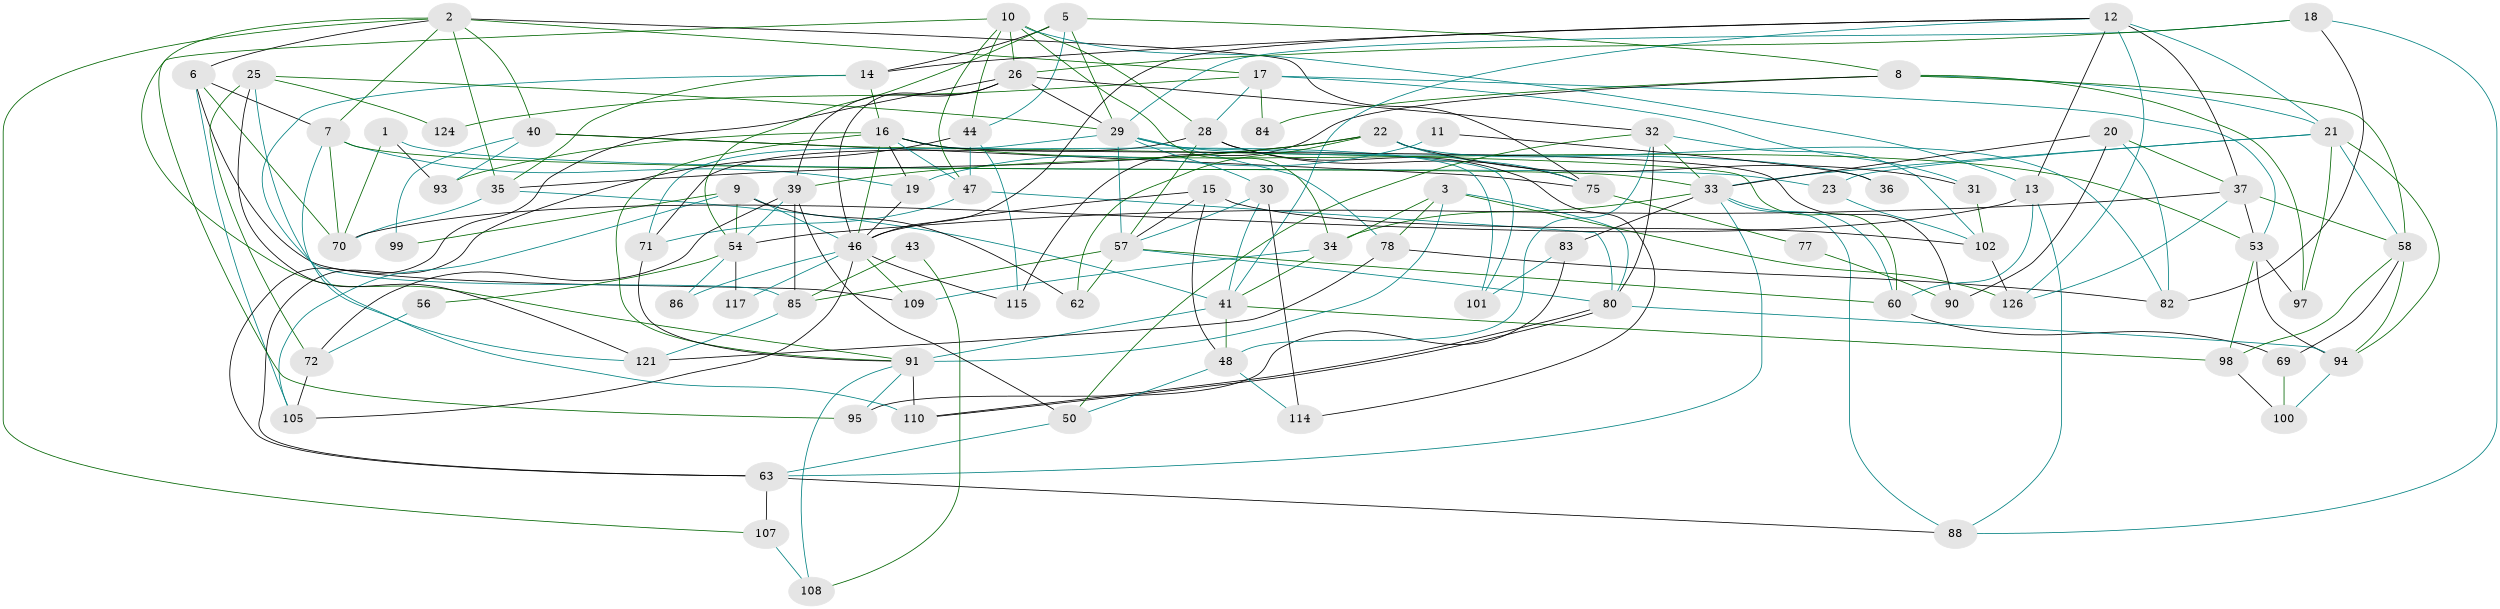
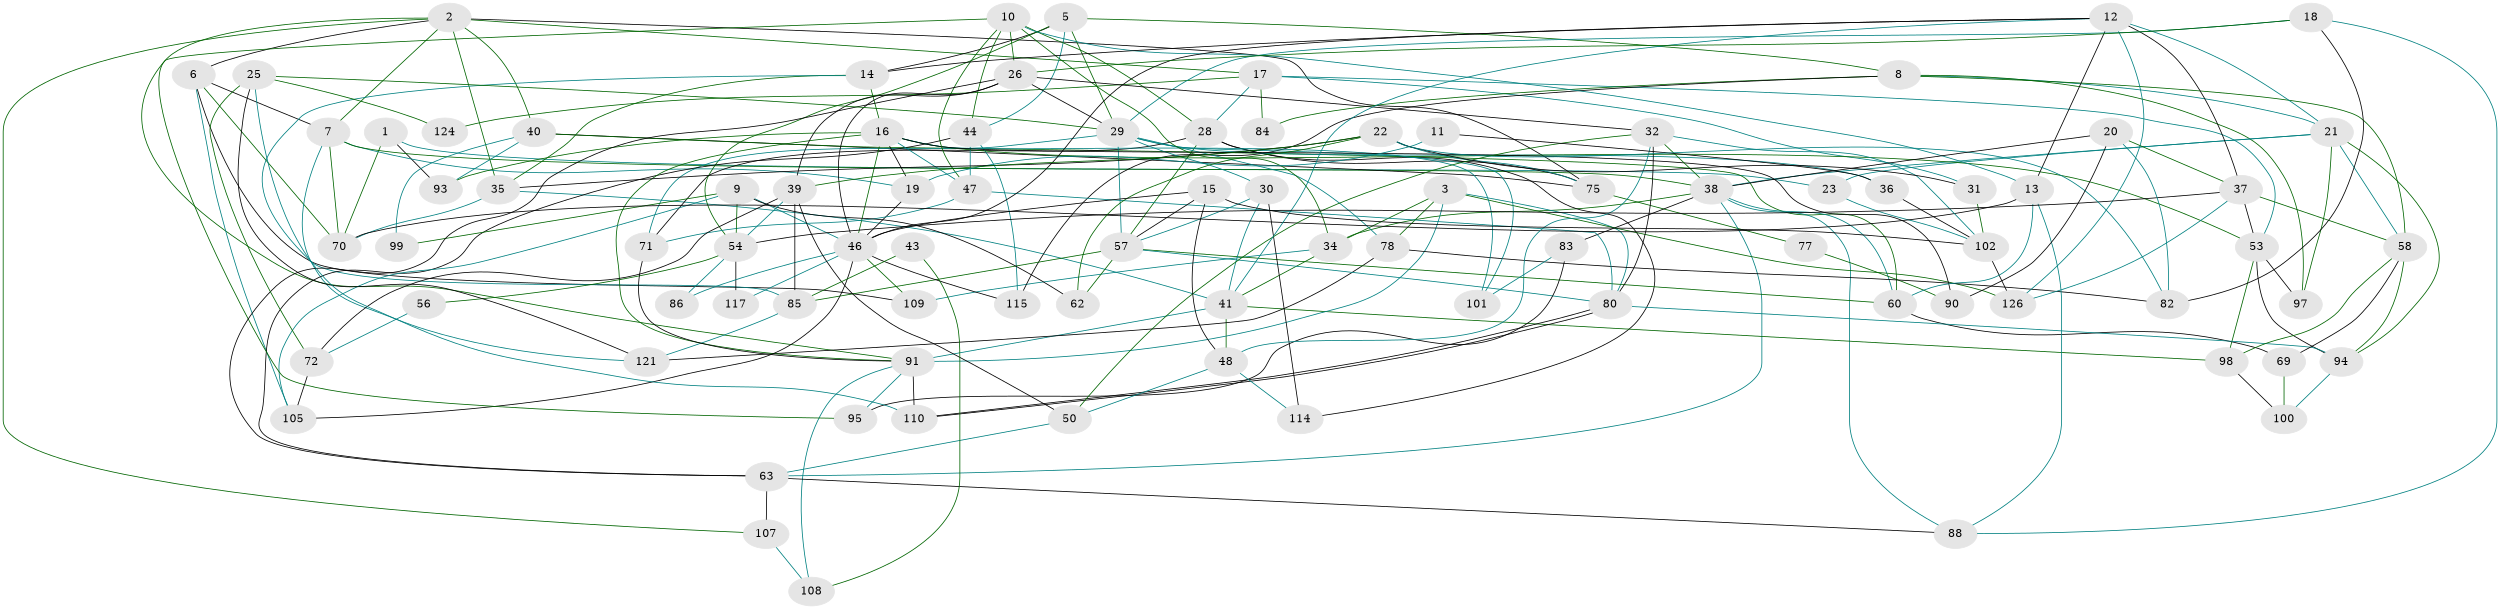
node "33": label "33" -> "38"
edge "36" -- "102": added
